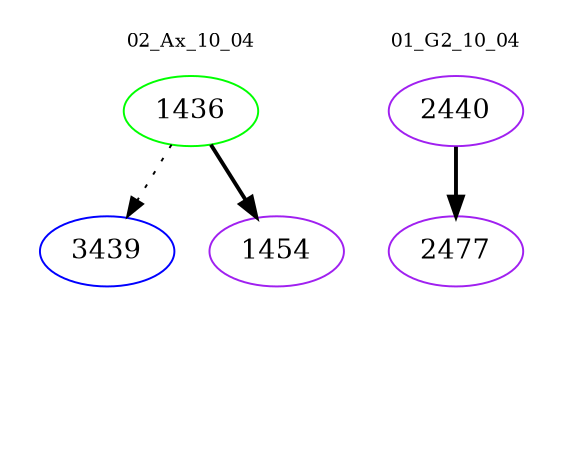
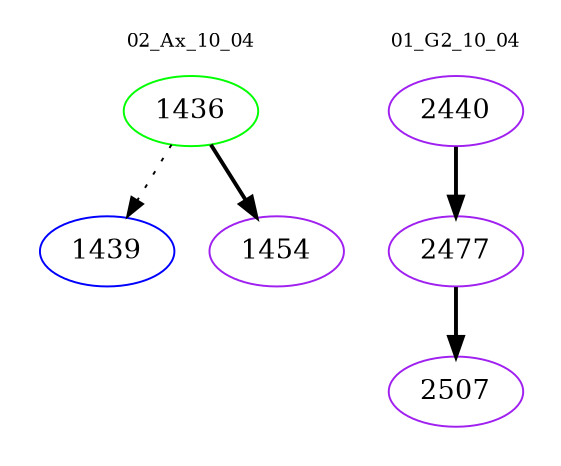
node "3439": label "3439" -> "1439"
node "2507": added
